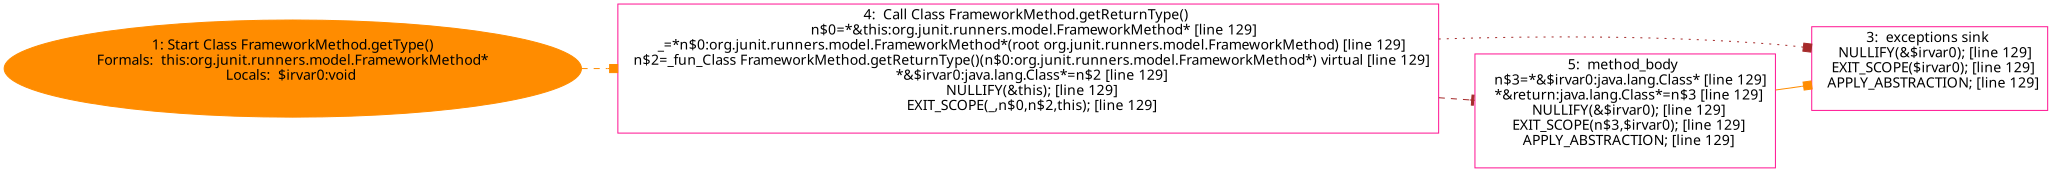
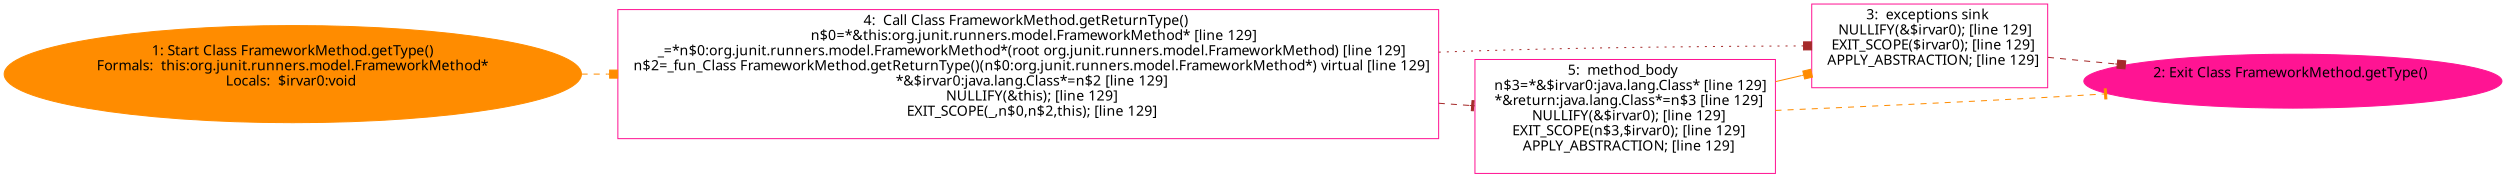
node "2: Exit Class FrameworkMethod.getType()": added
